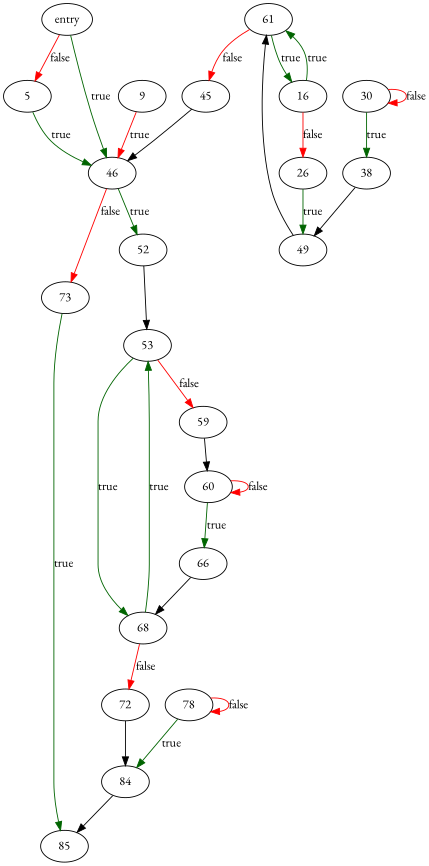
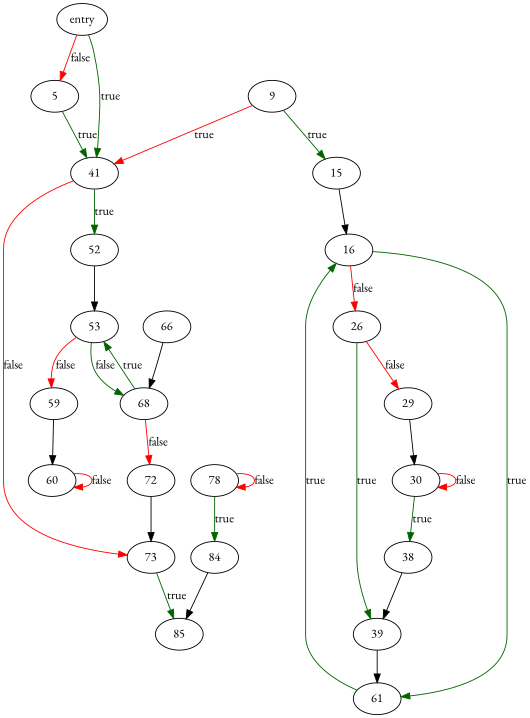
node "45": removed
node "46": label "46" -> "41"
node "15": added
node "49": label "49" -> "39"
node "29": added
edge "53" -> "68": label "true" -> "false"
edge "60" -> "66": removed, label "true"
edge "72" -> "84": now "72" -> "73"
